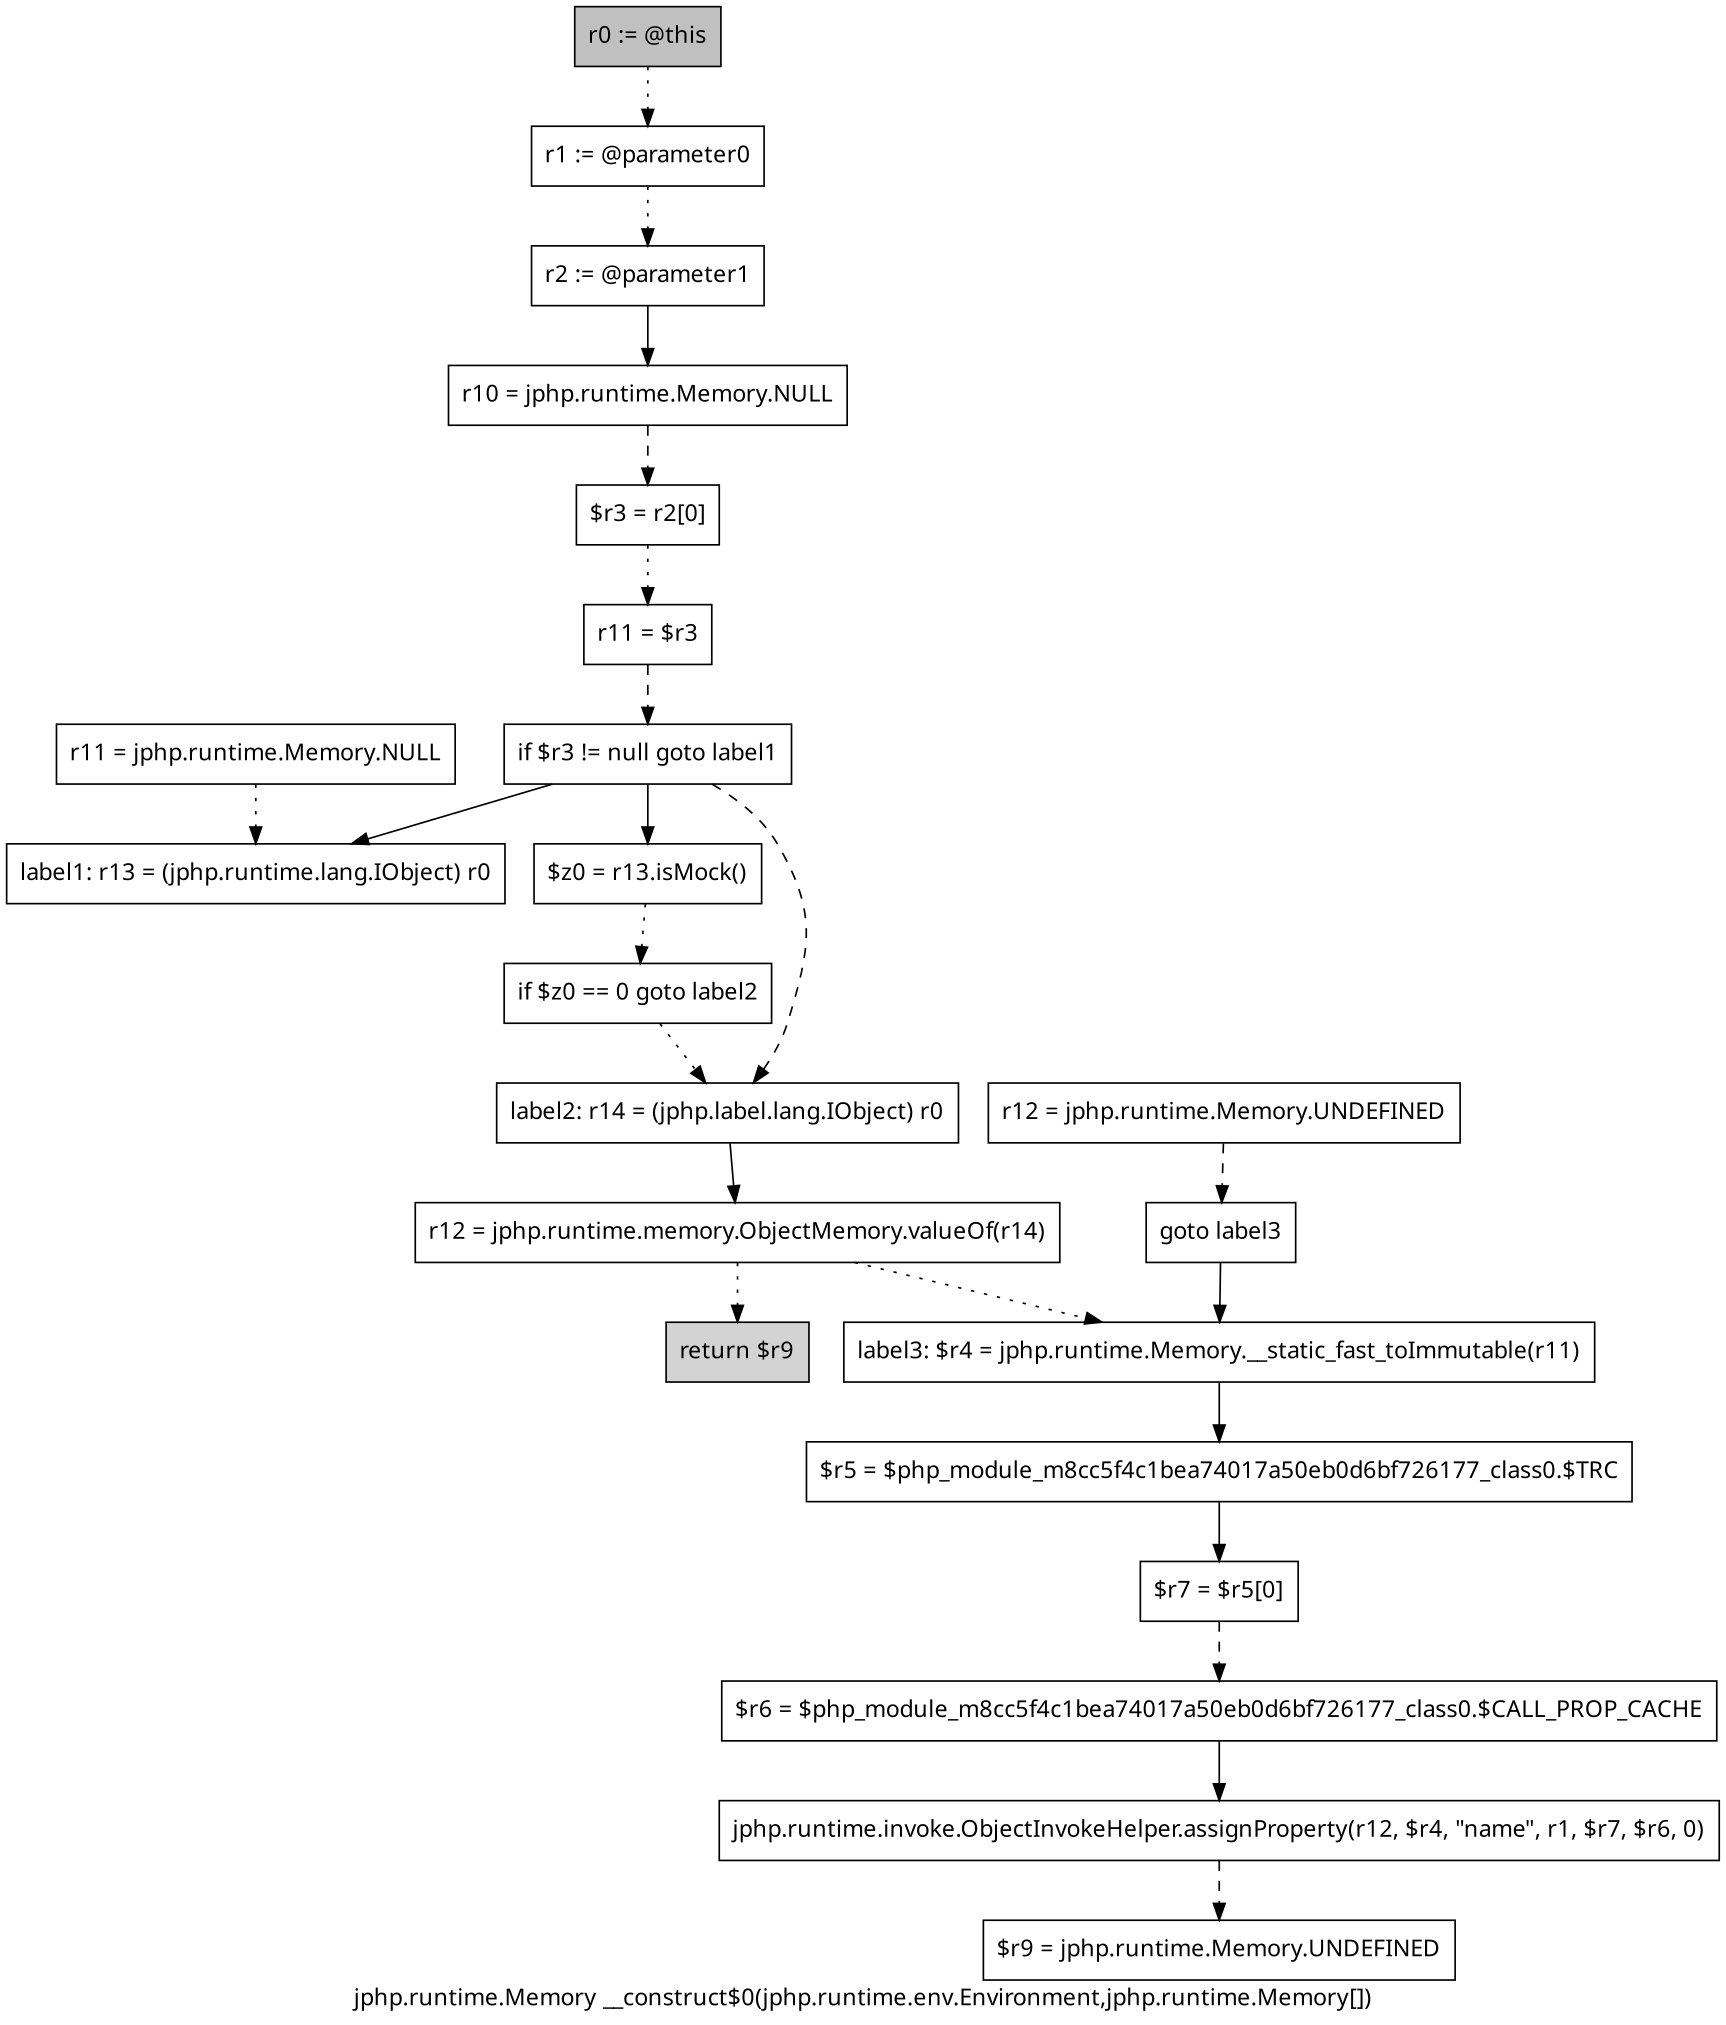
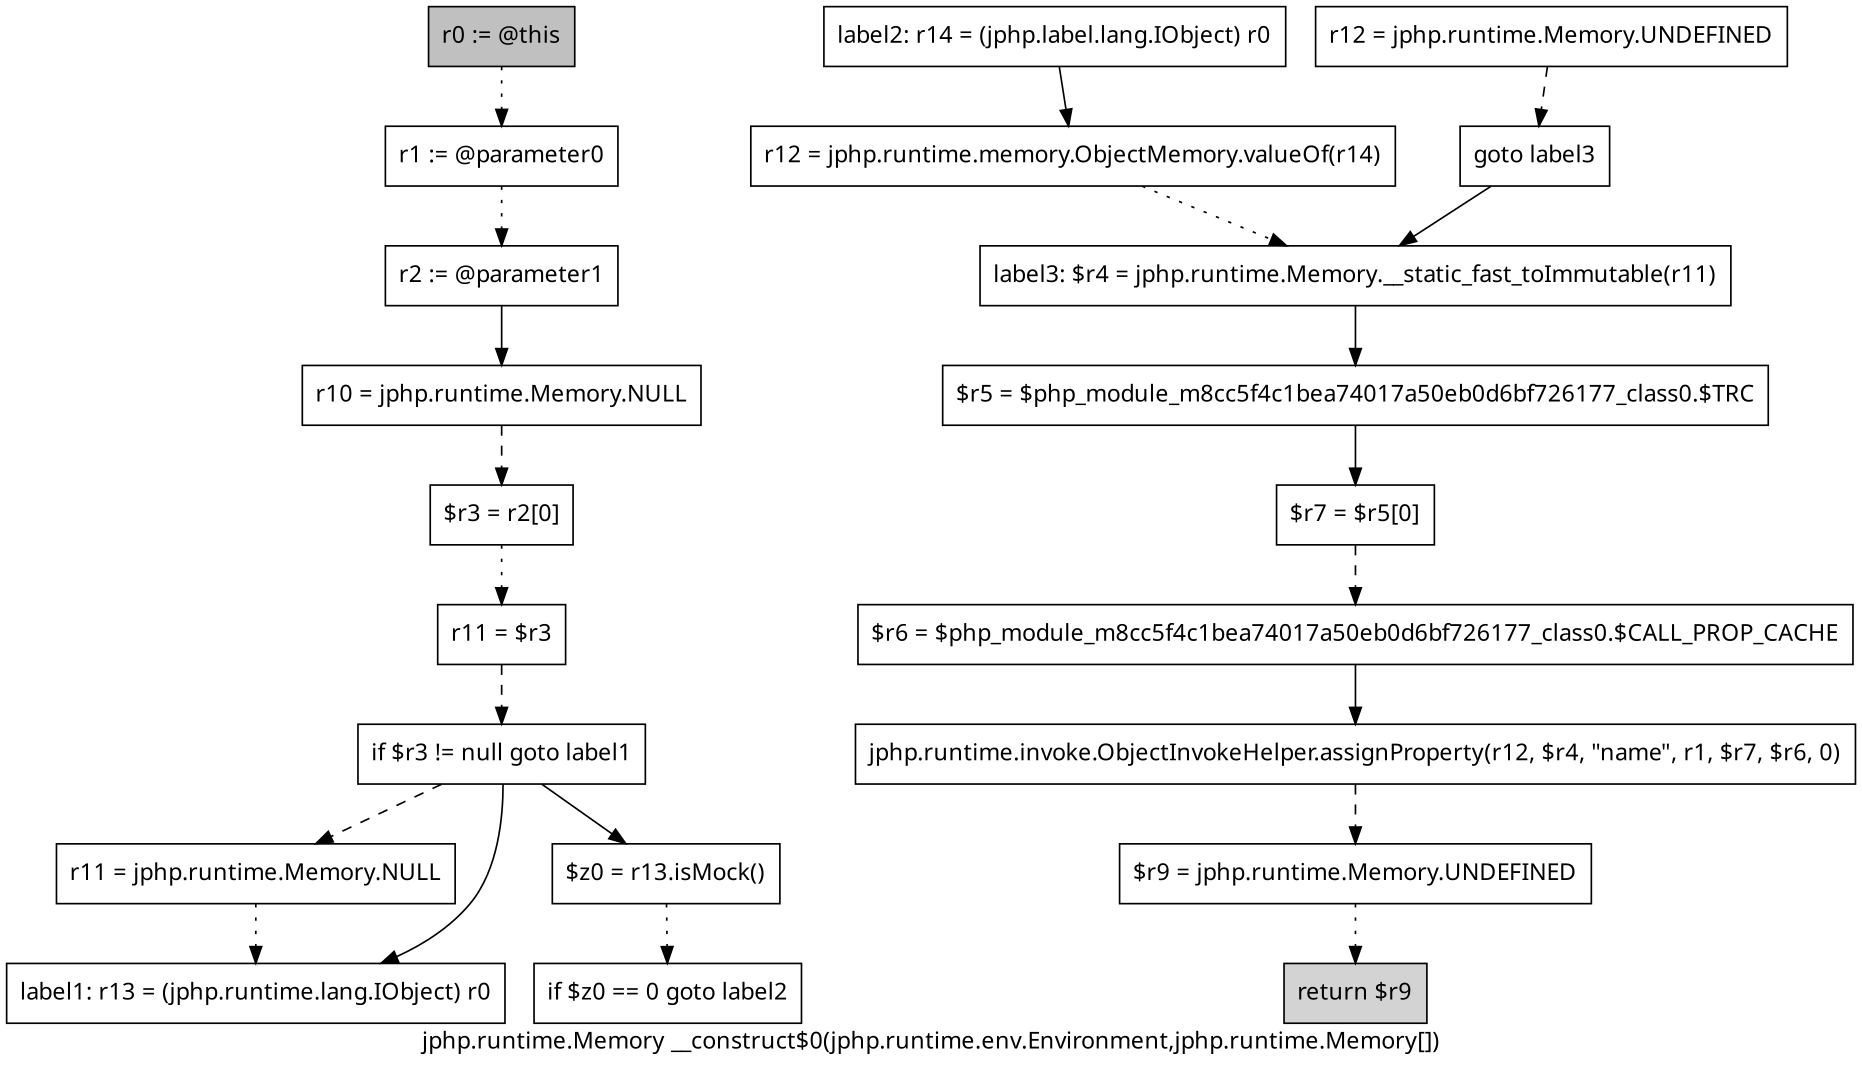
edge "if $r3 != null goto label1" -> "label2: r14 = (jphp.label.lang.IObject) r0": now "if $r3 != null goto label1" -> "r11 = jphp.runtime.Memory.NULL"
edge "if $z0 == 0 goto label2" -> "label2: r14 = (jphp.label.lang.IObject) r0": removed
edge "r12 = jphp.runtime.memory.ObjectMemory.valueOf(r14)" -> "return $r9": now "$r9 = jphp.runtime.Memory.UNDEFINED" -> "return $r9"
